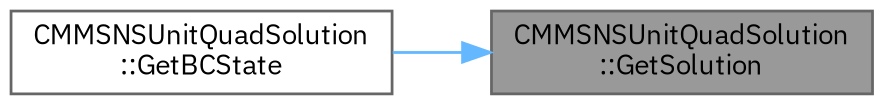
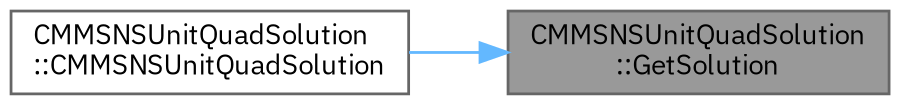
node "CMMSNSUnitQuadSolution ::GetBCState": label "CMMSNSUnitQuadSolution ::GetBCState" -> "CMMSNSUnitQuadSolution ::CMMSNSUnitQuadSolution"
